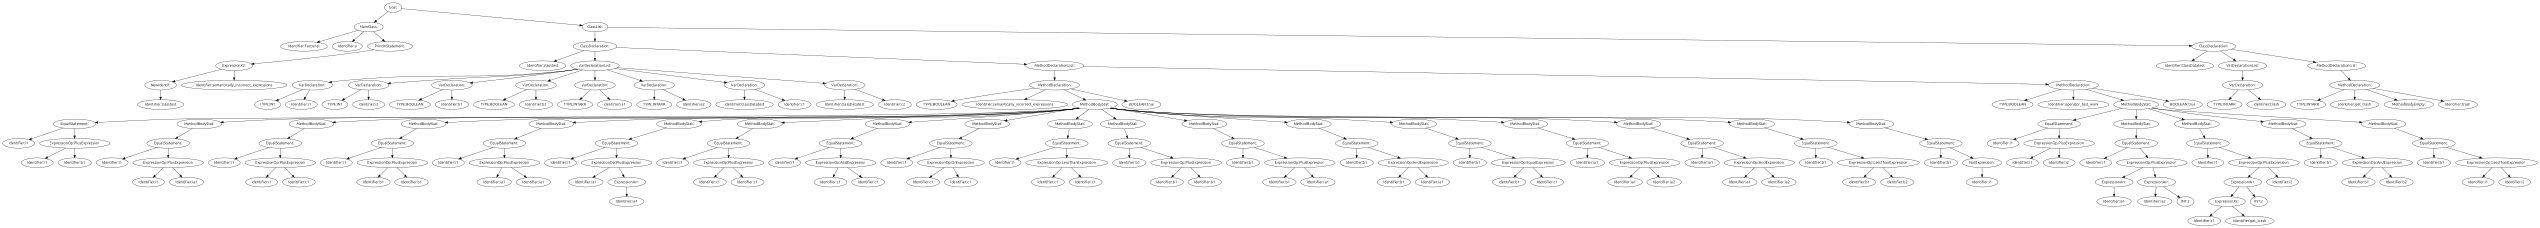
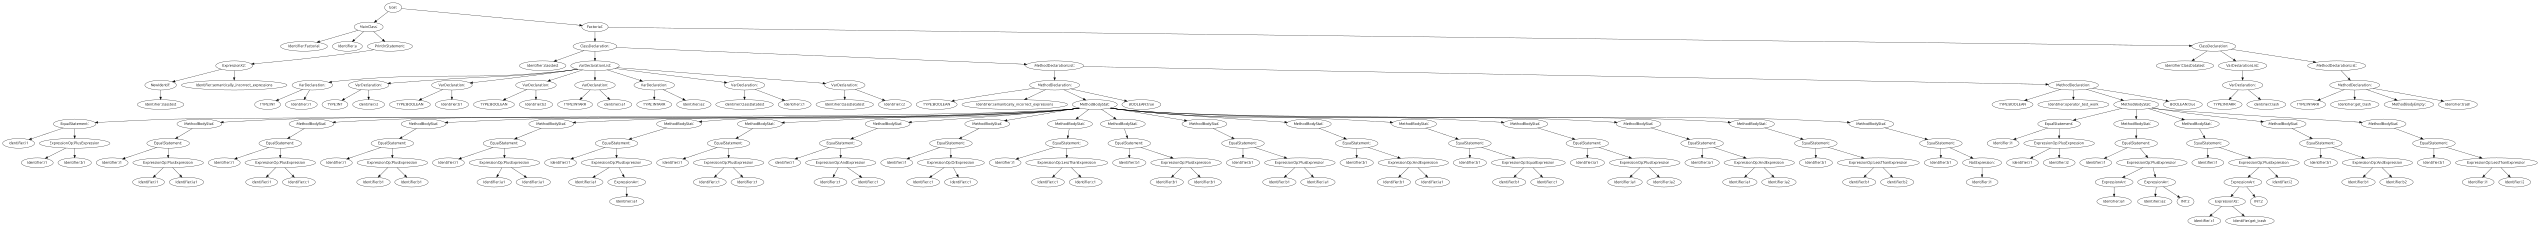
node "ClassList:": label "ClassList:" -> "Factorial:"
